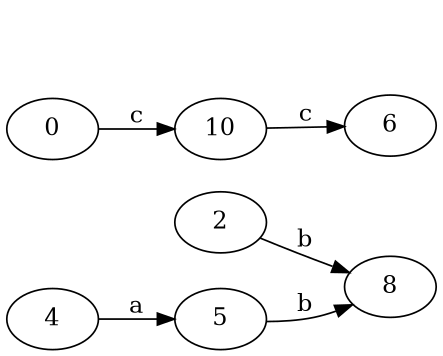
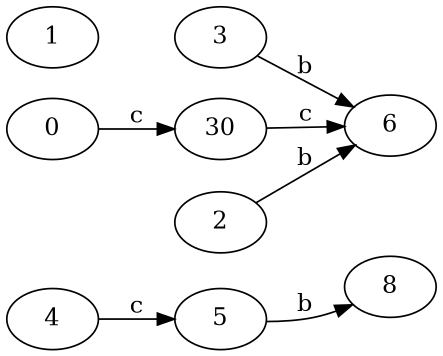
node "1": added
node "3": added
node "10": label "10" -> "30"
edge "2" -> "8": now "2" -> "6"
edge "4" -> "5": label "a" -> "c"
